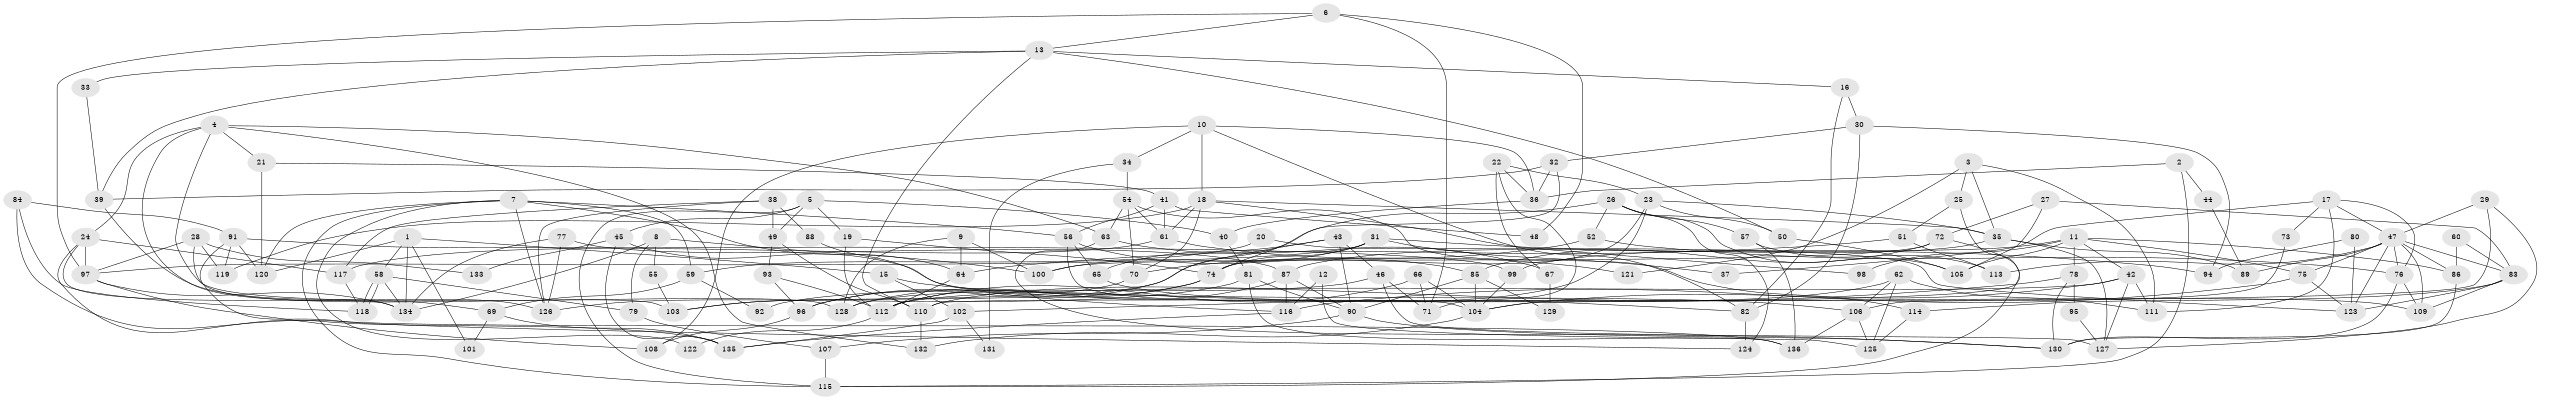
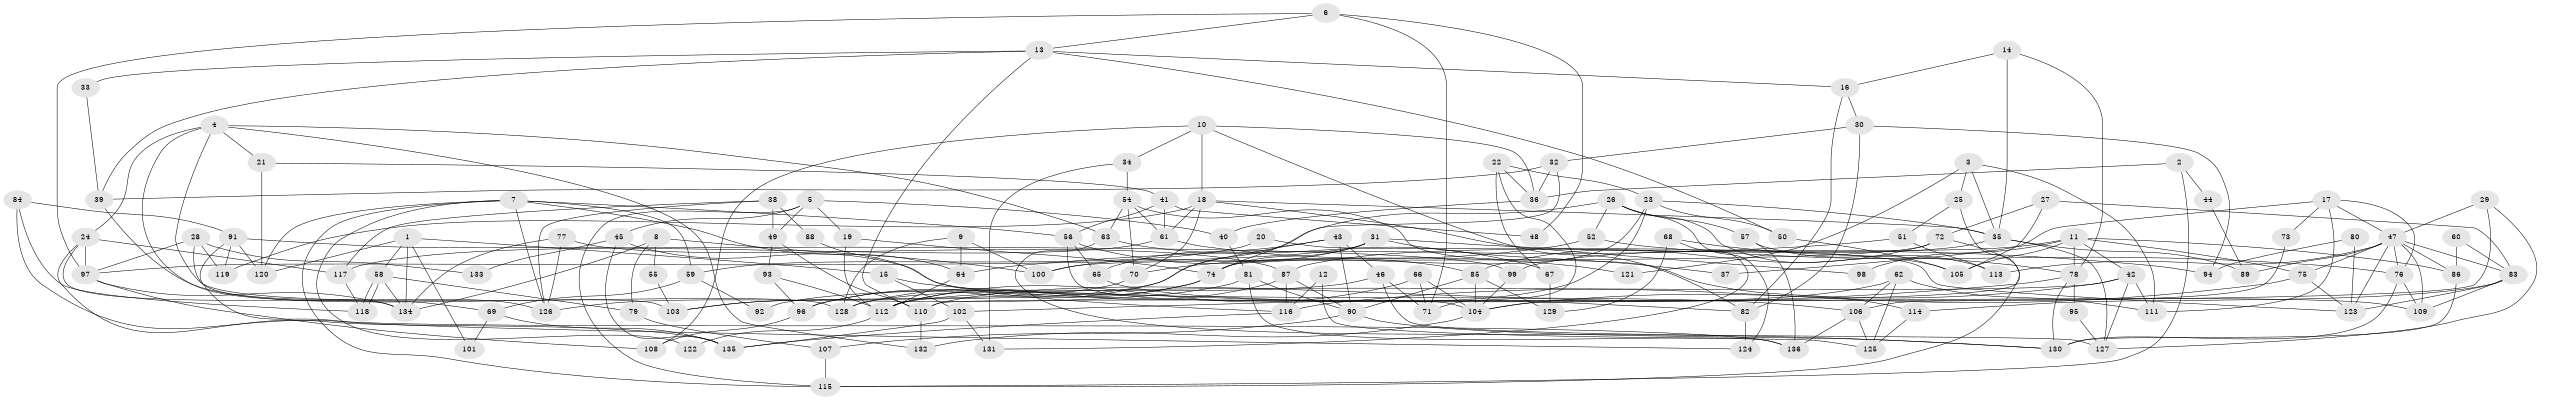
node "14": added
node "68": added
